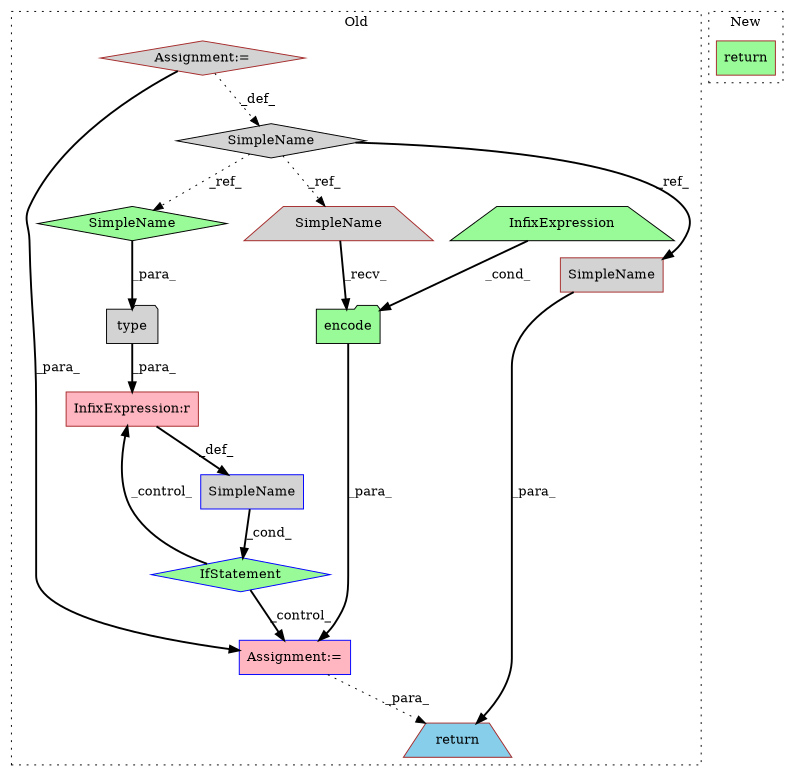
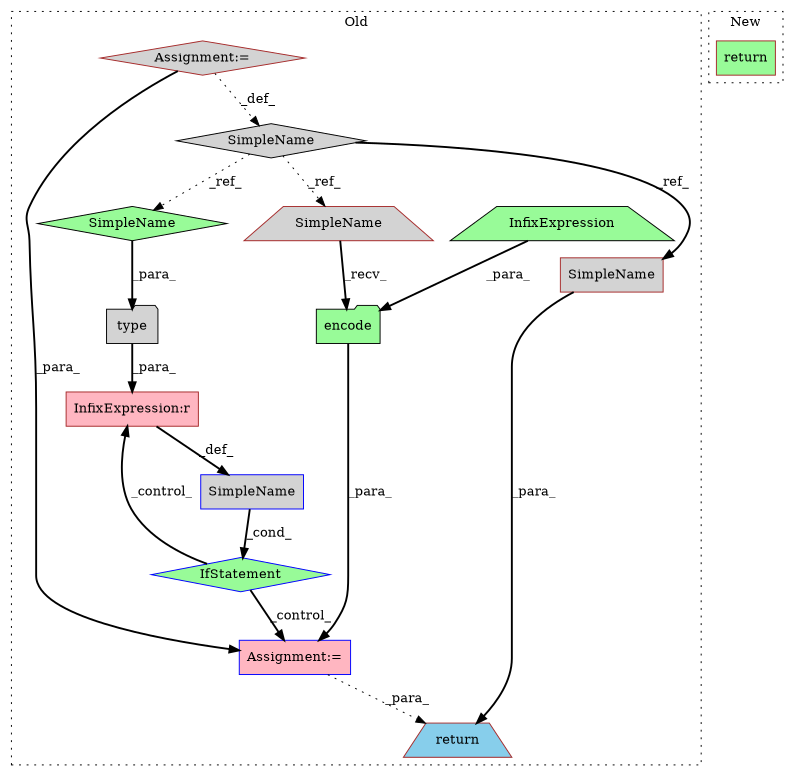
edge "InfixExpression" -> "encode": label "_cond_" -> "_para_"
